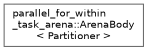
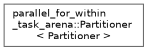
node "parallel_for_within _task_arena::ArenaBody < Partitioner >": label "parallel_for_within _task_arena::ArenaBody < Partitioner >" -> "parallel_for_within _task_arena::Partitioner < Partitioner >"
